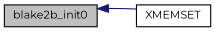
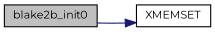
edge "XMEMSET" -> "blake2b_init0": reversed
